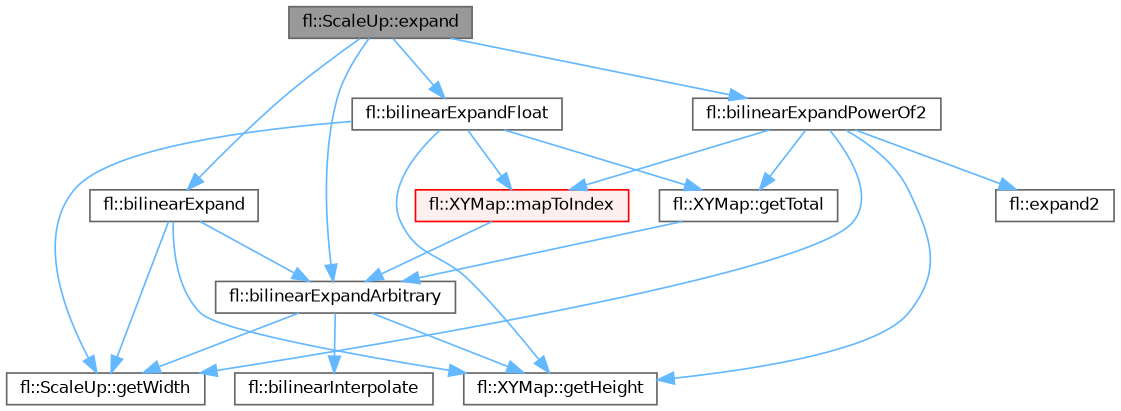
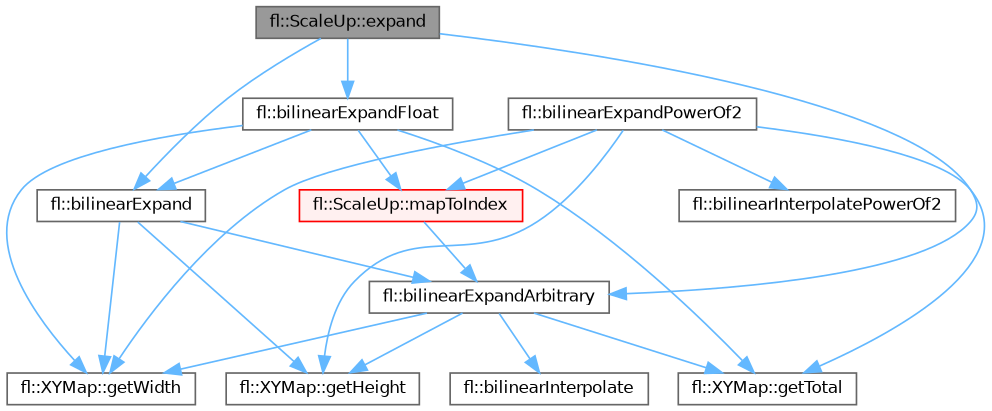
edge "fl::ScaleUp::expand" -> "fl::bilinearExpandPowerOf2": removed
node "fl::XYMap::mapToIndex": label "fl::XYMap::mapToIndex" -> "fl::ScaleUp::mapToIndex"
node "fl::expand2": label "fl::expand2" -> "fl::bilinearInterpolatePowerOf2"
edge "fl::XYMap::getTotal" -> "fl::bilinearExpandArbitrary": reversed
edge "fl::bilinearExpandFloat" -> "fl::XYMap::getHeight": now "fl::bilinearExpandFloat" -> "fl::bilinearExpand"
node "fl::ScaleUp::getWidth": label "fl::ScaleUp::getWidth" -> "fl::XYMap::getWidth"
